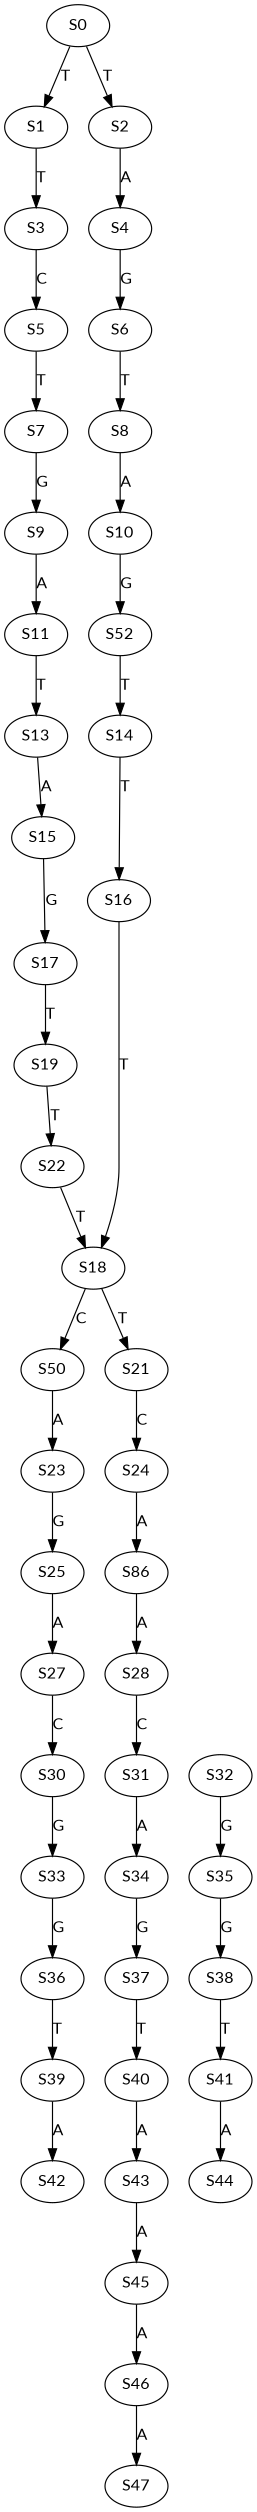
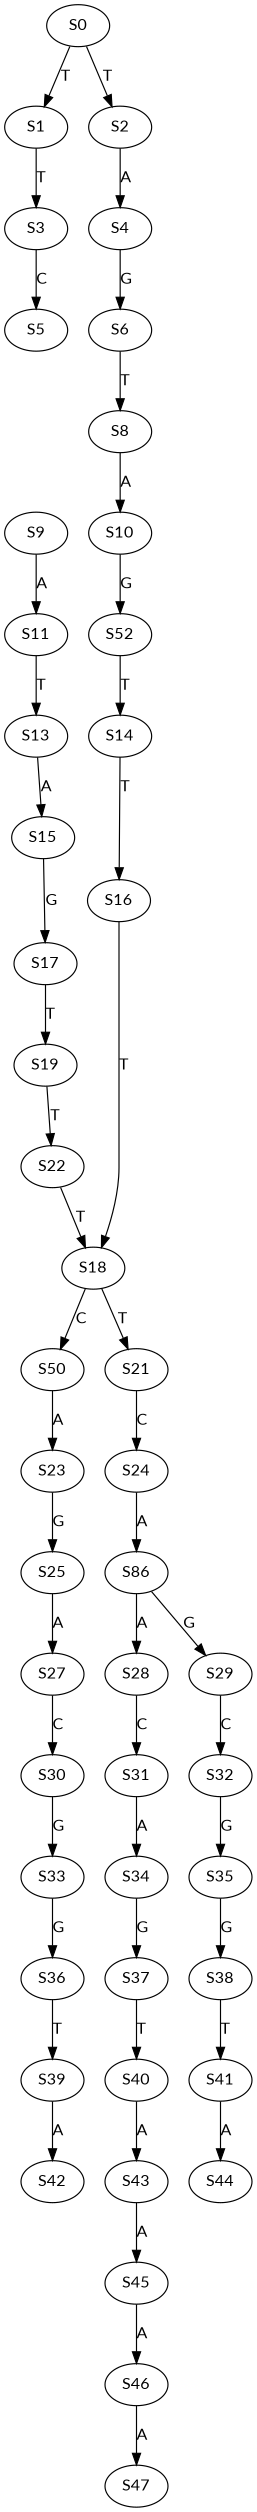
node "S7": removed
node "S29": added
